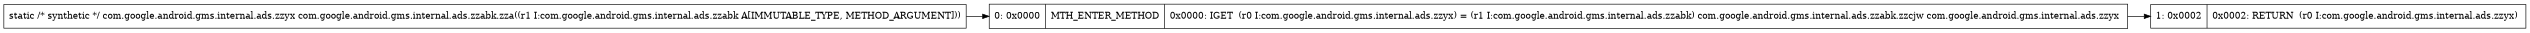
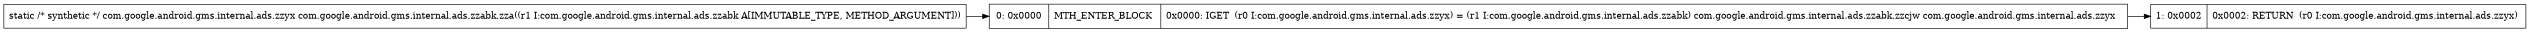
node "0: 0x0000": text "MTH_ENTER_METHOD" -> "MTH_ENTER_BLOCK"
